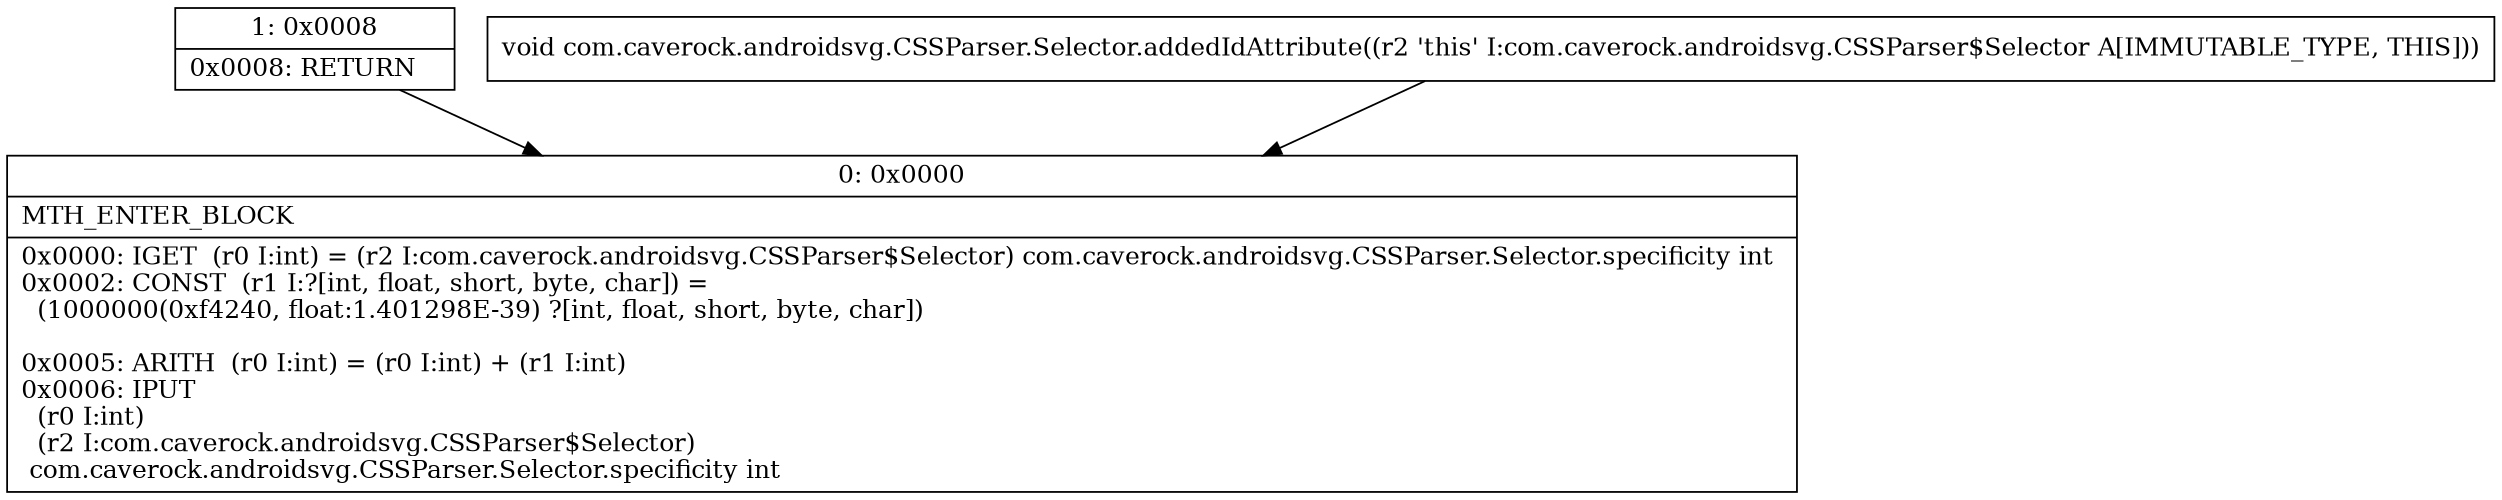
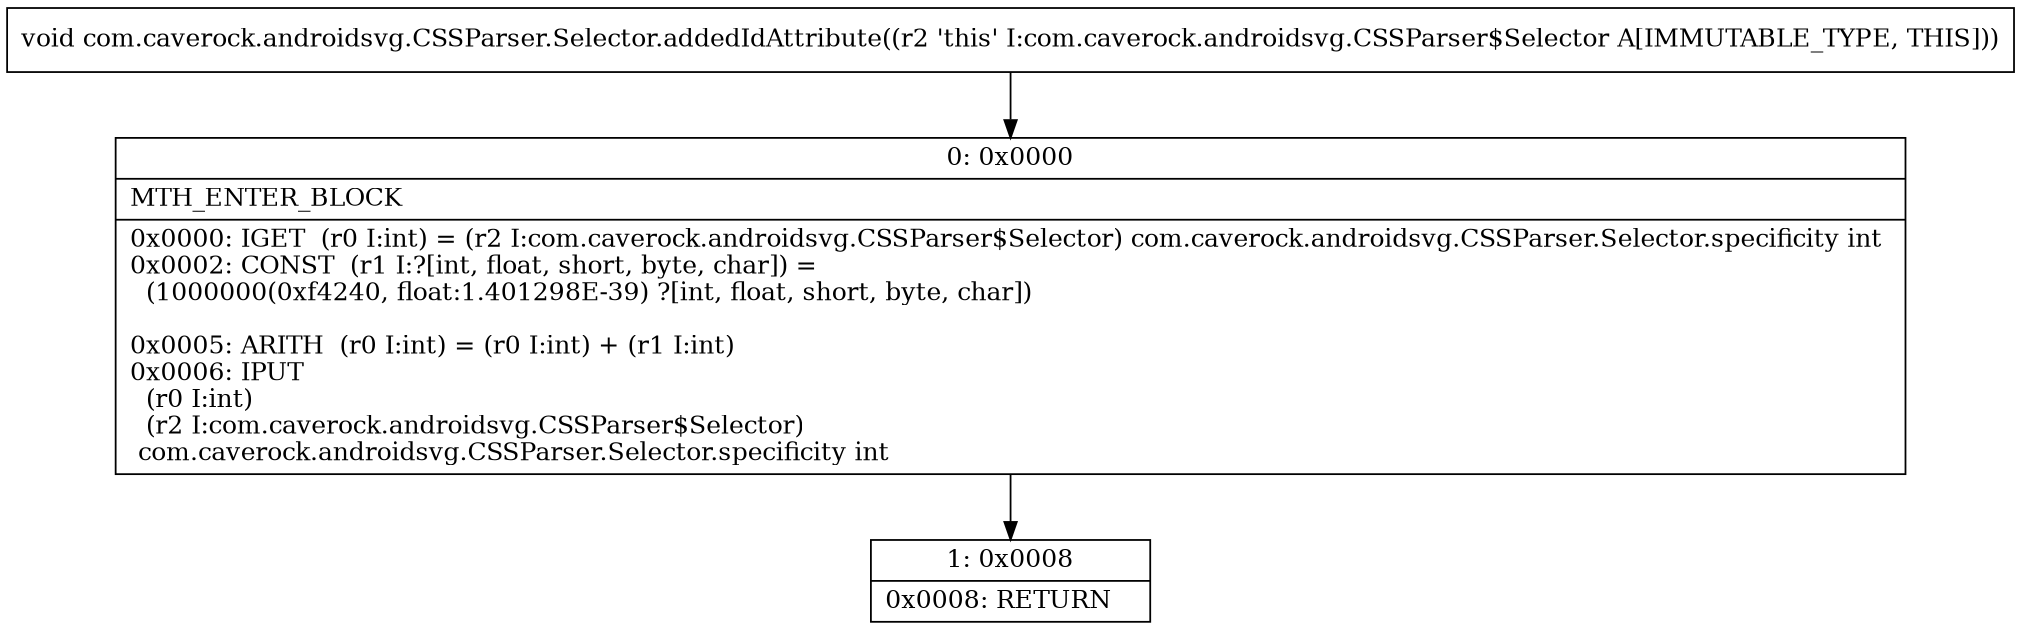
edge "1: 0x0008" -> "0: 0x0000": reversed
